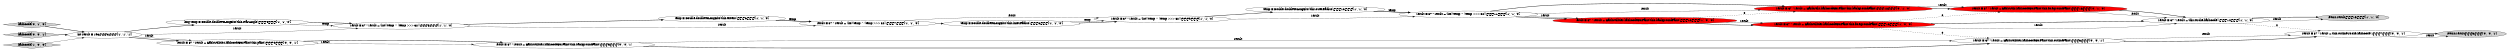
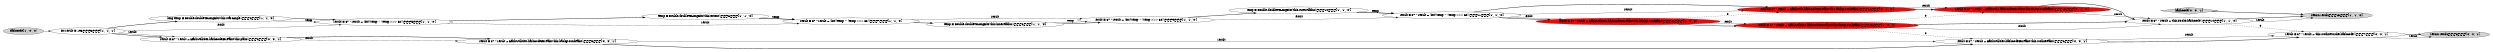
node "hashCode['0', '1', '0']": removed
edge "hashCode['0', '0', '1']" -> "int result = 193@@@3@@@['1', '1', '1']": now "hashCode['0', '0', '1']" -> "return result@@@15@@@['1', '1', '0']"
node "hashCode['1', '0', '0']": shape diamond -> ellipse
